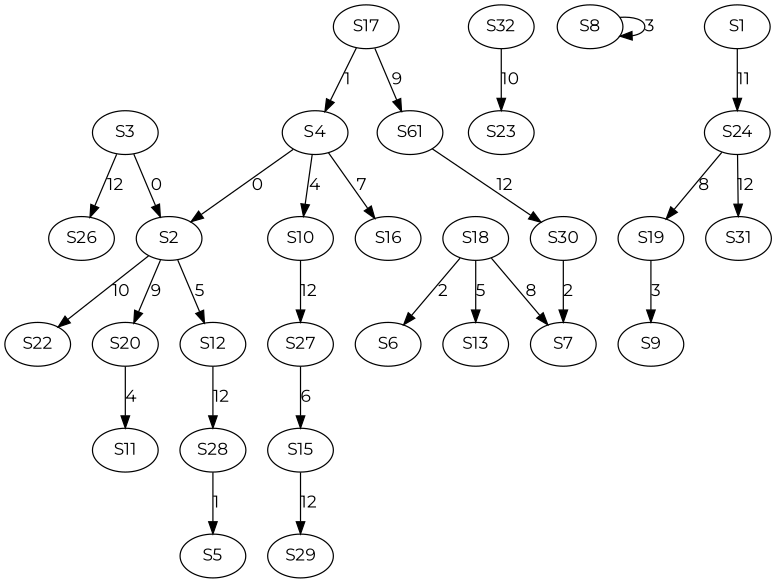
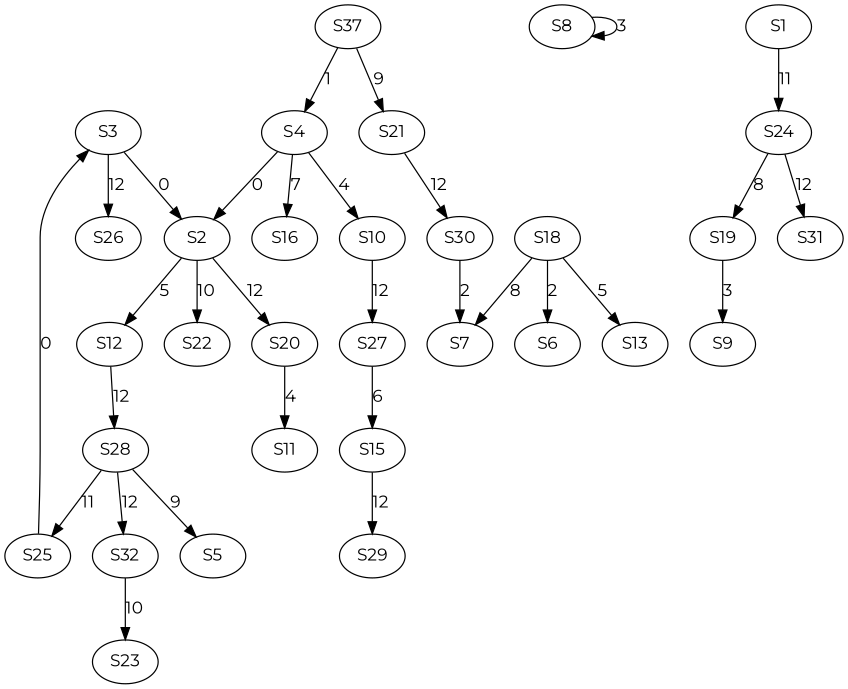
node "S17": label "S17" -> "S37"
node "S61": label "S61" -> "S21"
edge "S2" -> "S20": label "9" -> "12"
edge "S28" -> "S32": added, label "12"
edge "S28" -> "S5": label "1" -> "9"
node "S25": added
